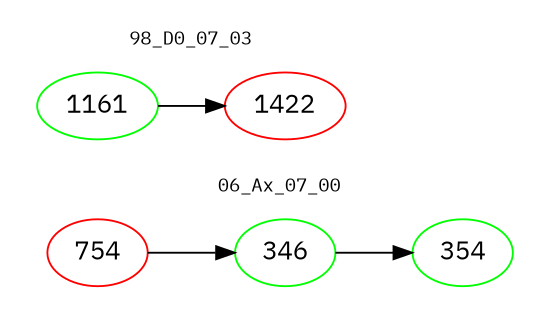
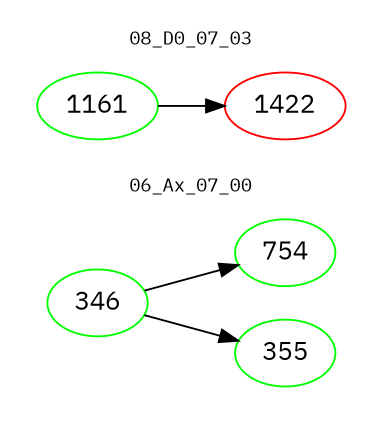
cluster "98_D0_07_03": label "98_D0_07_03" -> "08_D0_07_03"
node "754": color red -> green
edge "754" -> "346": reversed
node "354": label "354" -> "355"
